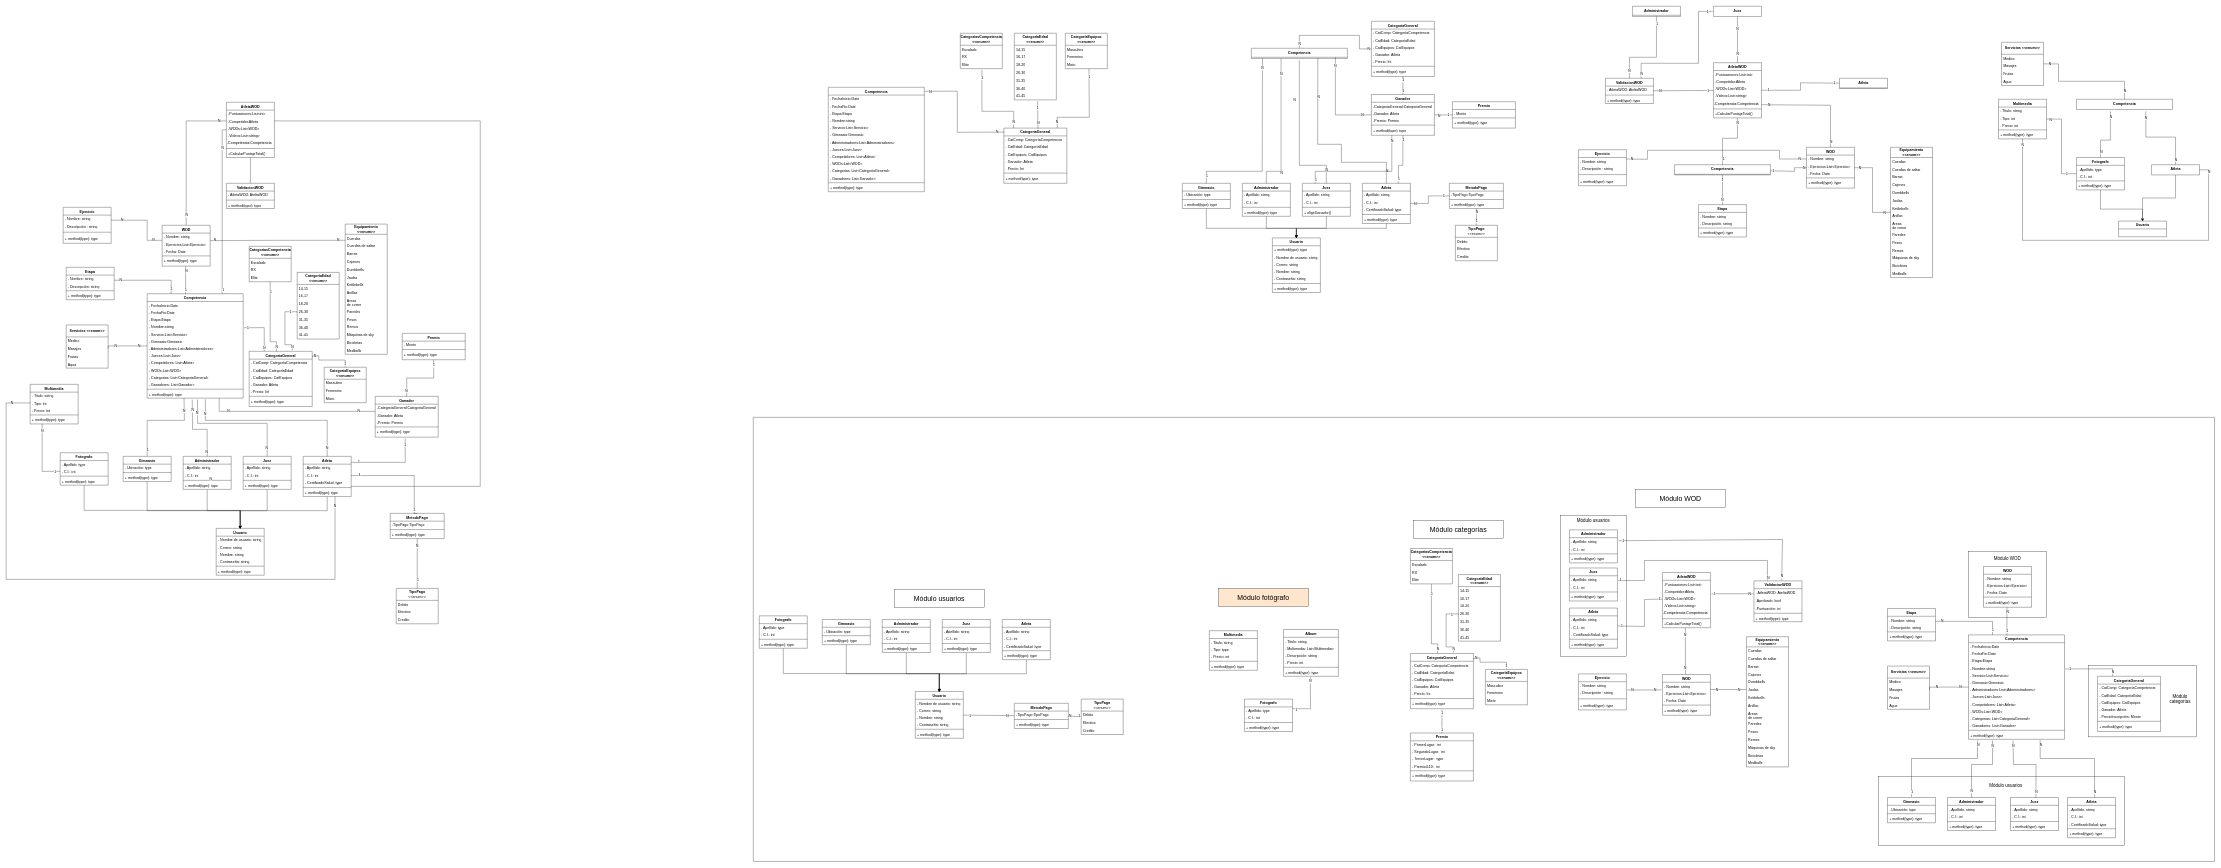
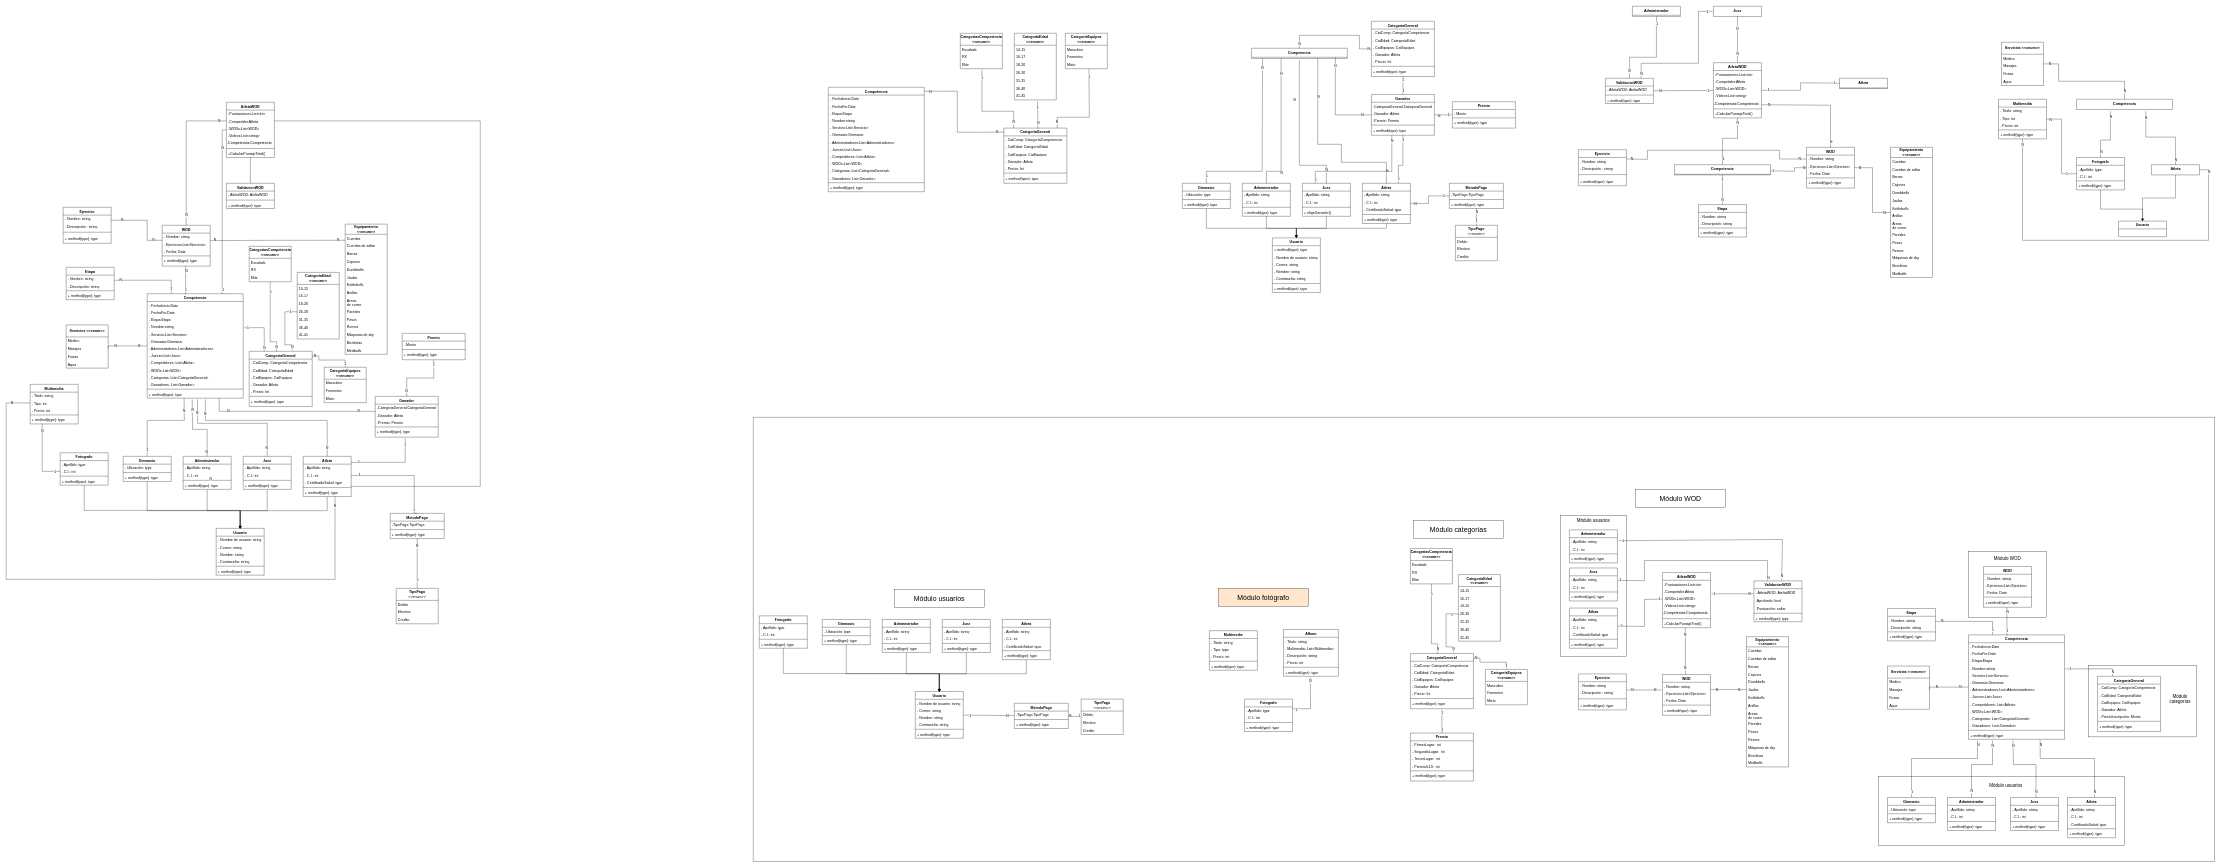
node "-Puntuación: int": label "-Puntuación: int" -> "-Puntuación: saltar"
node "- TercerLugar: type": label "- TercerLugar: type" -> "- TercerLugar: int"
